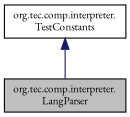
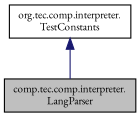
node "org.tec.comp.interpreter. LangParser": label "org.tec.comp.interpreter. LangParser" -> "comp.tec.comp.interpreter. LangParser"
